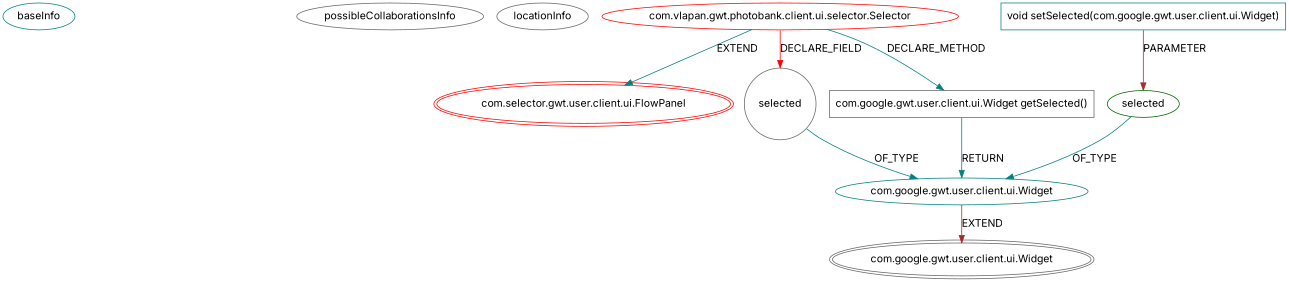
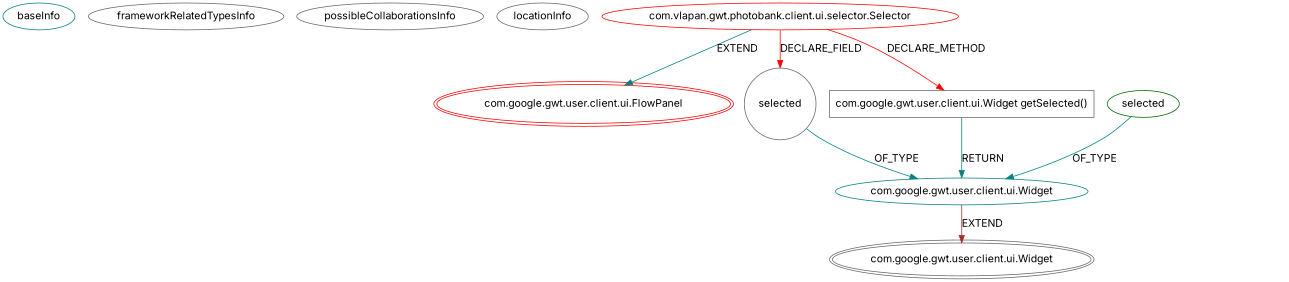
node "frameworkRelatedTypesInfo": added
node "void setSelected(com.google.gwt.user.client.ui.Widget)": removed
edge "com.vlapan.gwt.photobank.client.ui.selector.Selector" -> "com.google.gwt.user.client.ui.Widget getSelected()": color teal -> red
node "com.selector.gwt.user.client.ui.FlowPanel": label "com.selector.gwt.user.client.ui.FlowPanel" -> "com.google.gwt.user.client.ui.FlowPanel"
